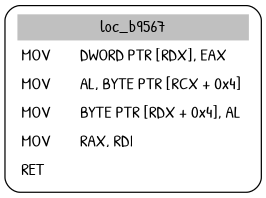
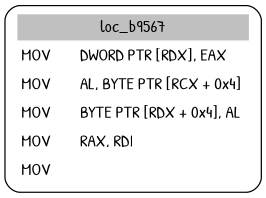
node "loc_b9567": text "RET" -> "MOV"
